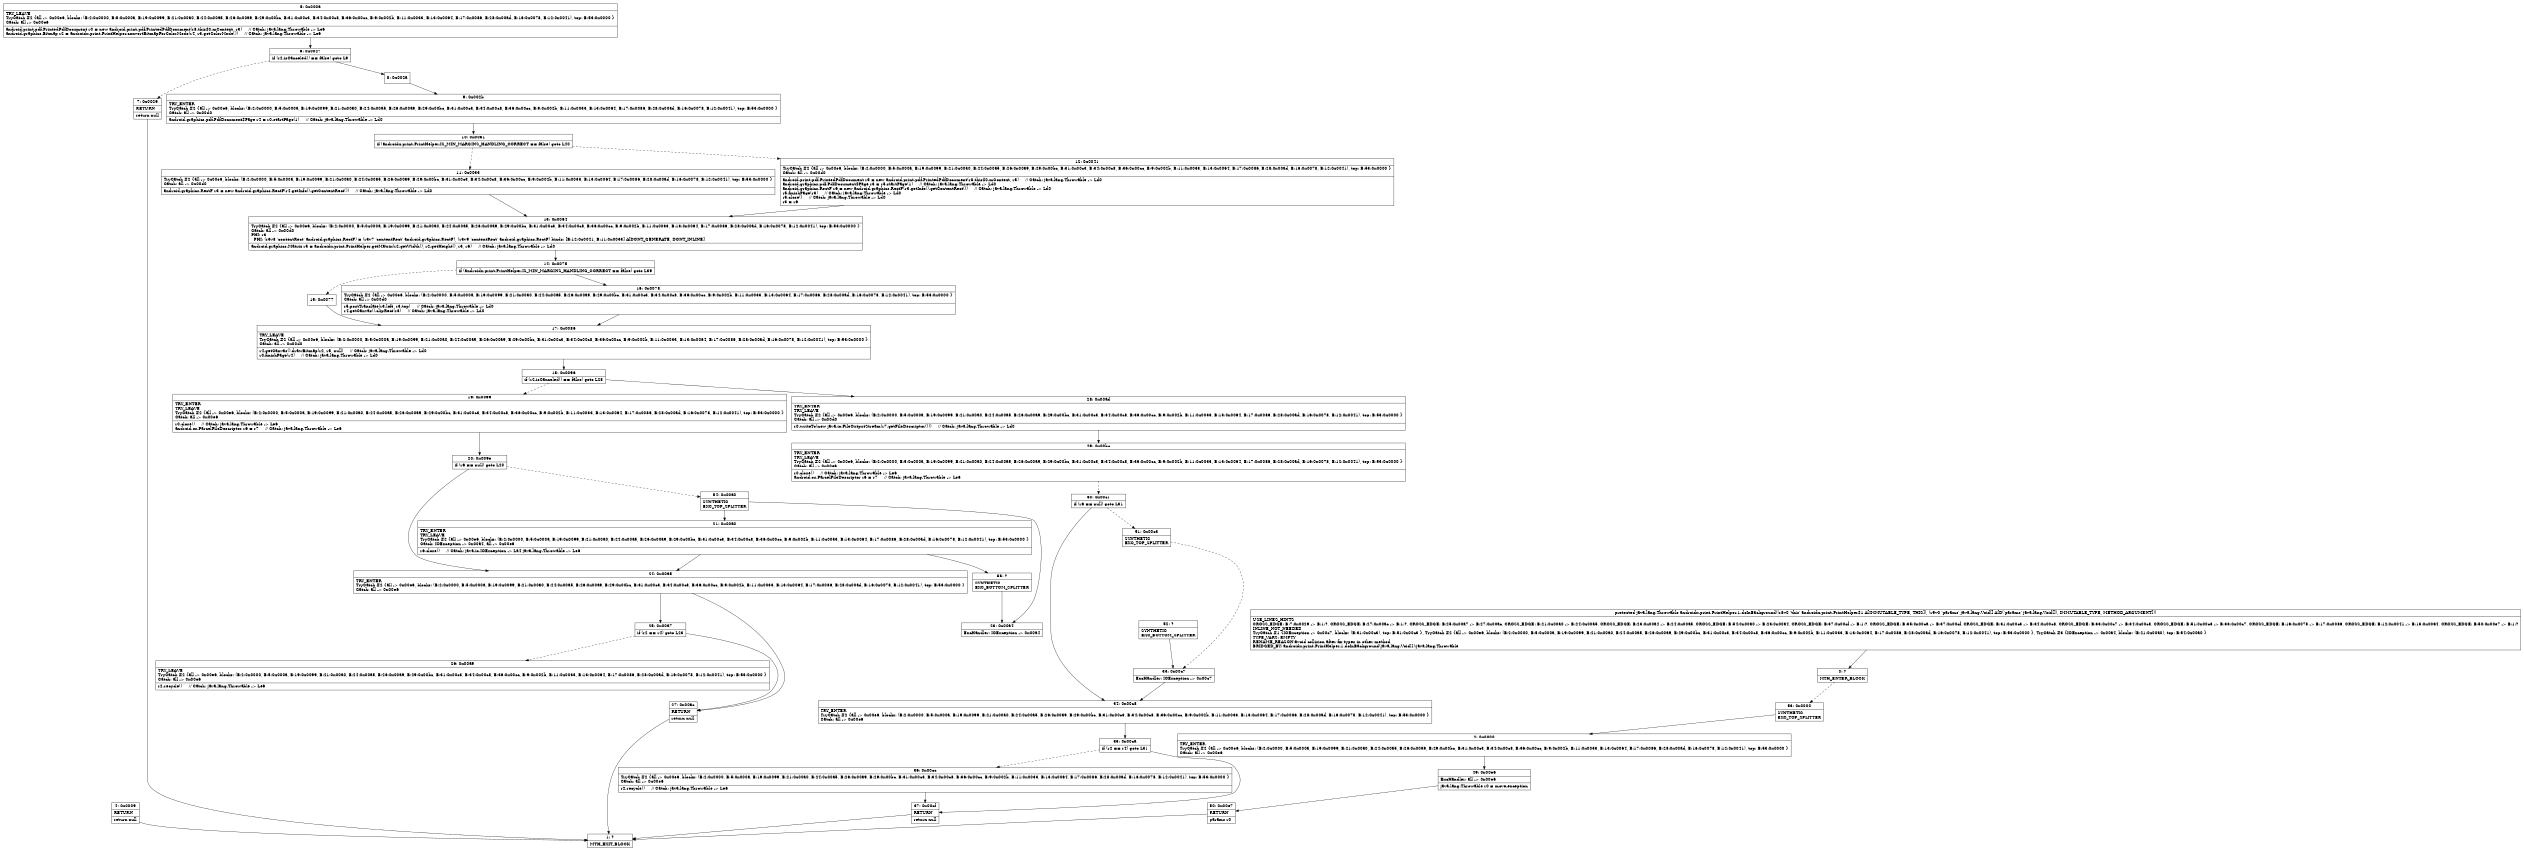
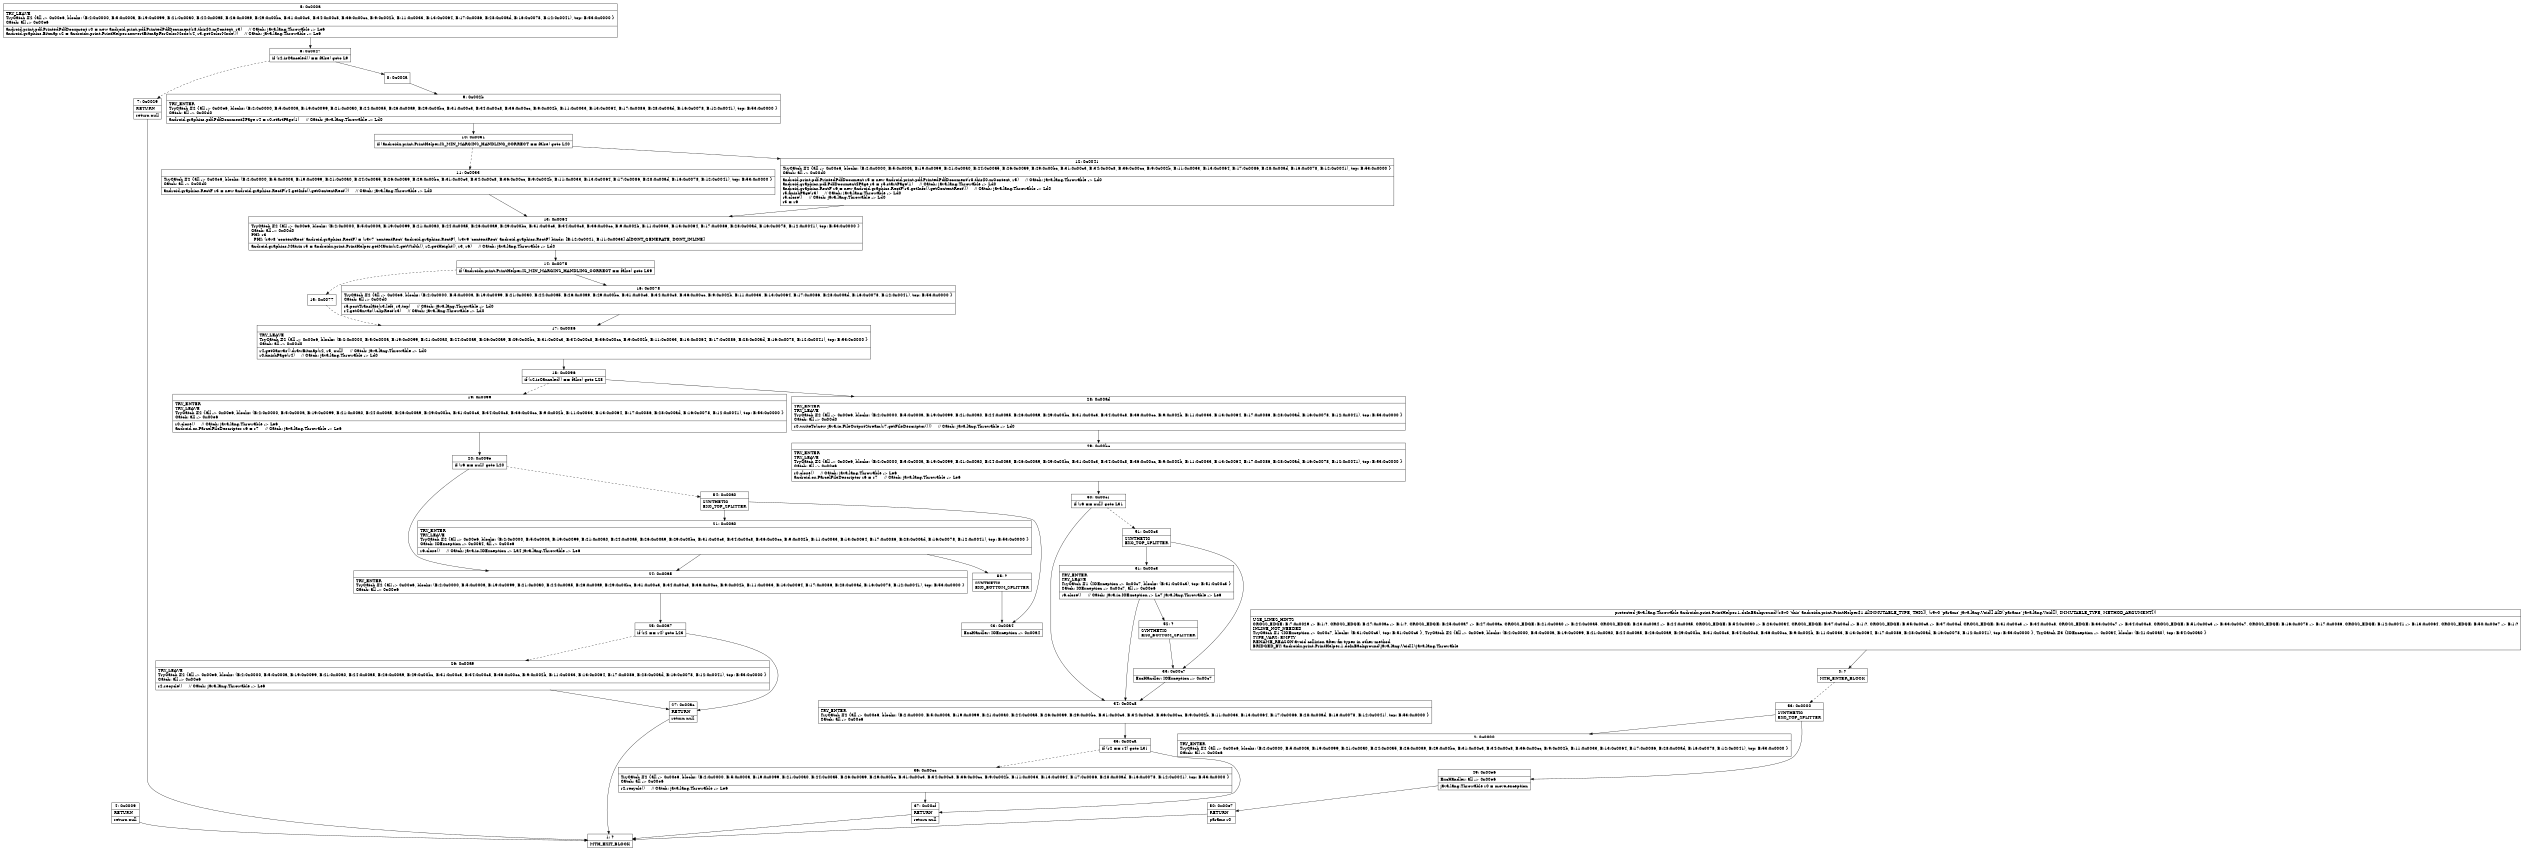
edge "10: 0x0031" -> "12: 0x0041": style dashed -> solid
edge "15: 0x0077" -> "17: 0x0086": style solid -> dashed
edge "29: 0x00bc" -> "30: 0x00c1": style dashed -> solid
node "31: 0x00c3": added
edge "51: 0x00c3" -> "33: 0x00c7": style dashed -> solid
edge "24: 0x00a5" -> "27: 0x00ac": now "26: 0x00a9" -> "27: 0x00ac"
edge "2: 0x0000" -> "49: 0x00e6": now "53: 0x0000" -> "49: 0x00e6"
